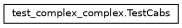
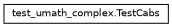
node "test_complex_complex.TestCabs": label "test_complex_complex.TestCabs" -> "test_umath_complex.TestCabs"
